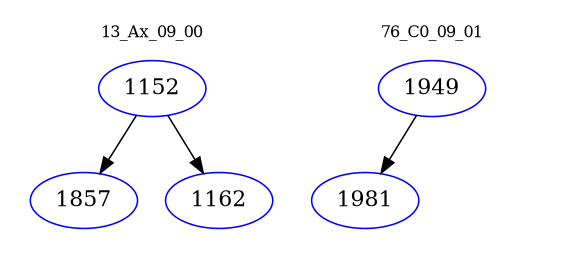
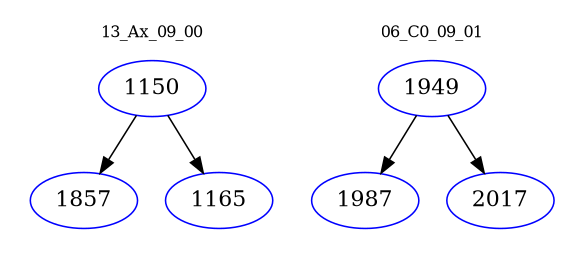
cluster "76_C0_09_01": label "76_C0_09_01" -> "06_C0_09_01"
node "1152": label "1152" -> "1150"
node "1162": label "1162" -> "1165"
node "1981": label "1981" -> "1987"
node "2017": added
